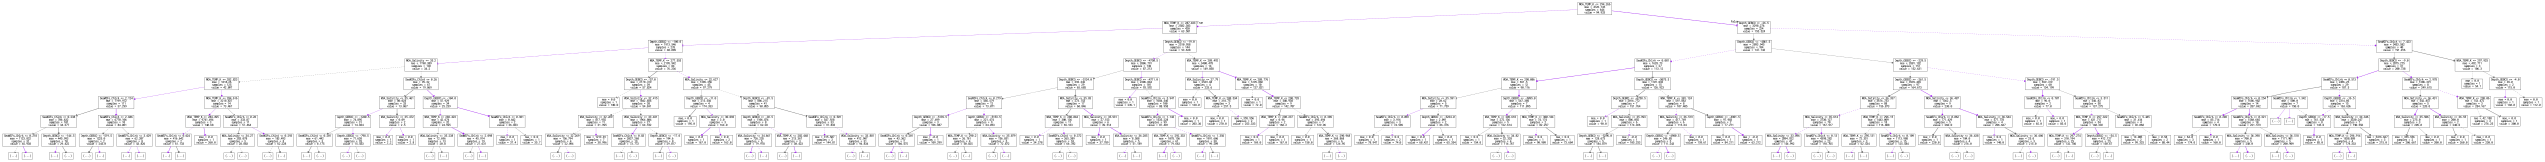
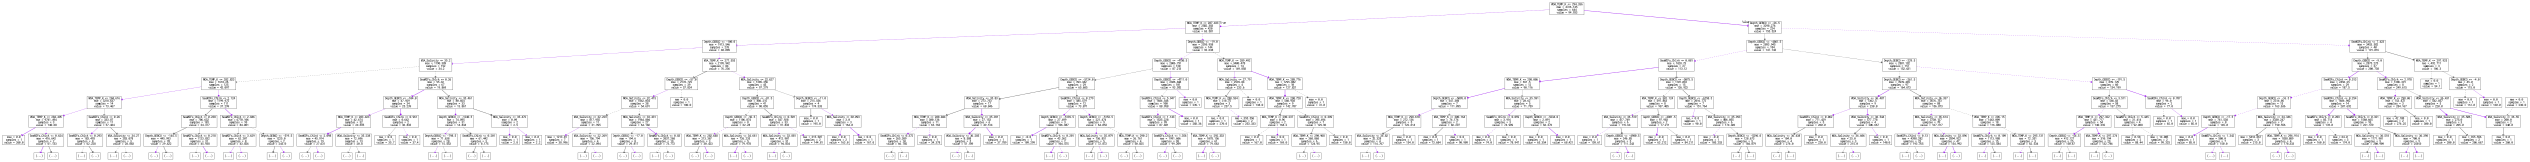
edge "SeaWIFs_ChlrA <= 1.342 mse = 500.0 samples = 7 value = 150.0" -> "Depth_GEBCO <= -17.5 mse = 761.538 samples = 8 value = 145.0": reversed
edge "WOA_Salinity <= 36.55 mse = 200.0 samples = 2 value = 240.0" -> "mse = 0.0 samples = 1 value = 230.0": reversed
